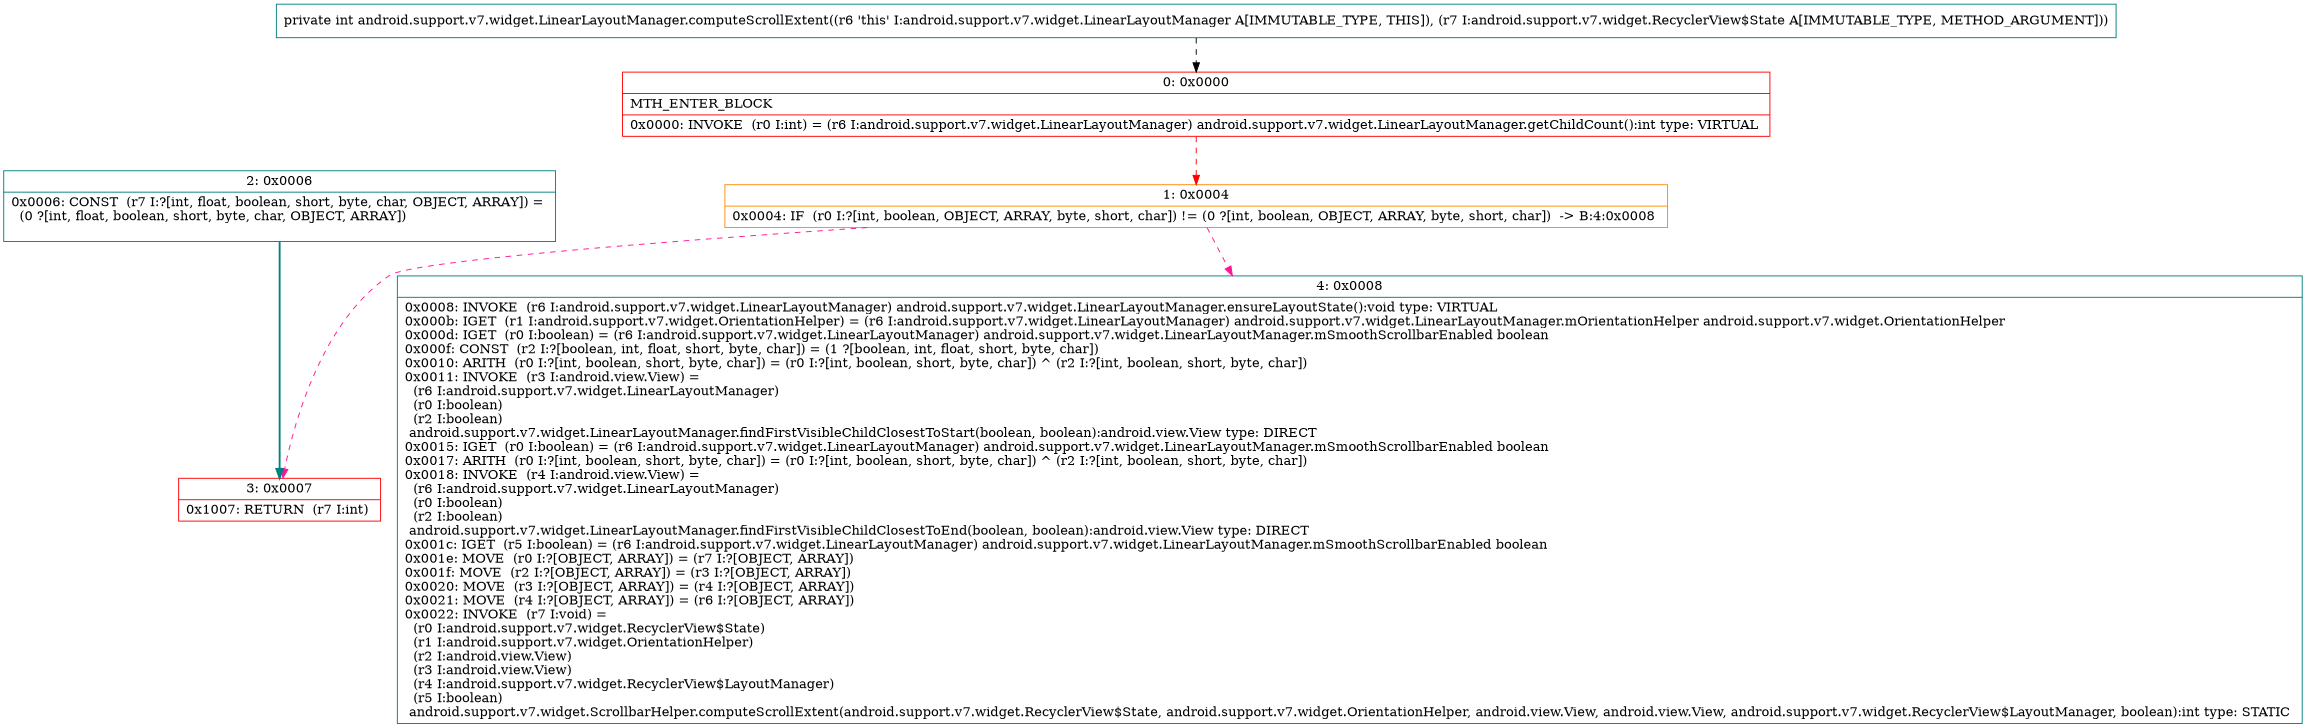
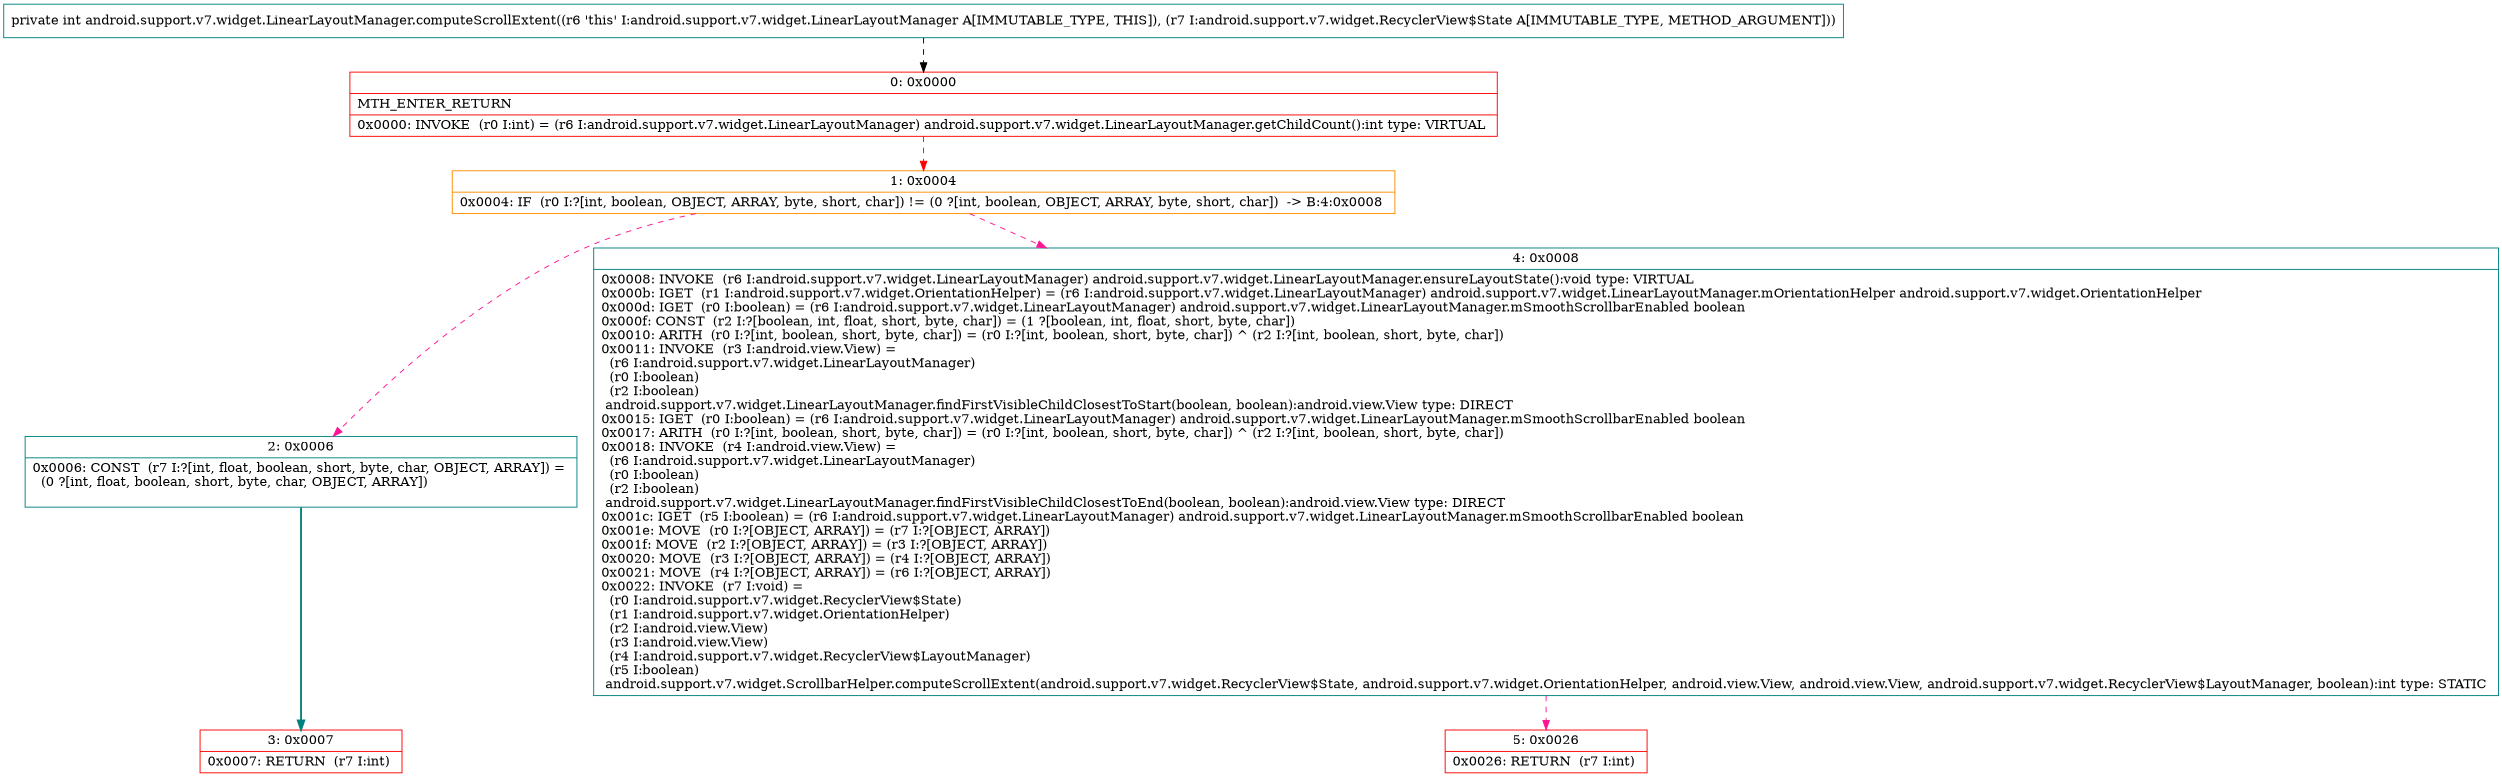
node "0: 0x0000": text "MTH_ENTER_BLOCK" -> "MTH_ENTER_RETURN"
edge "1: 0x0004" -> "3: 0x0007": now "1: 0x0004" -> "2: 0x0006"
node "3: 0x0007": text "0x1007: RETURN  (r7 I:int)" -> "0x0007: RETURN  (r7 I:int)"
node "5: 0x0026": added
